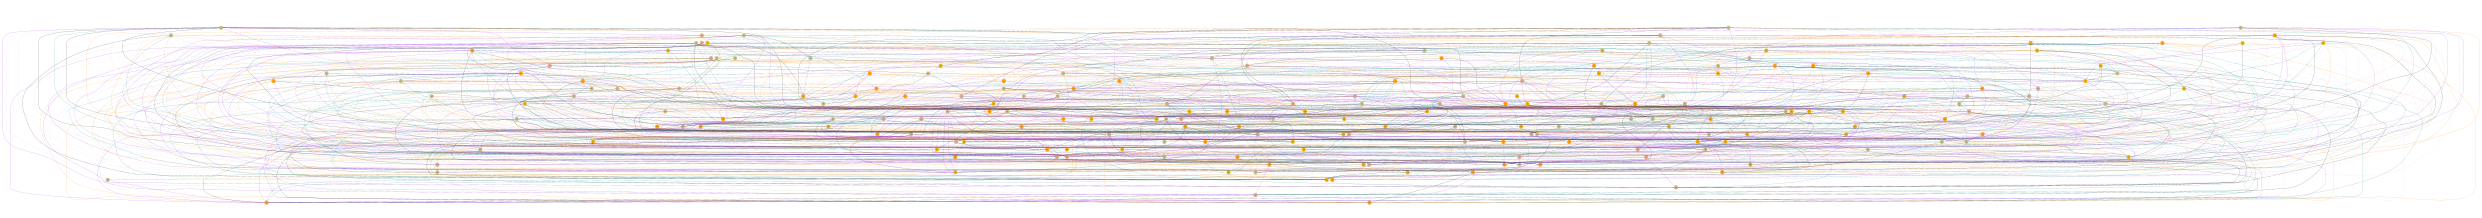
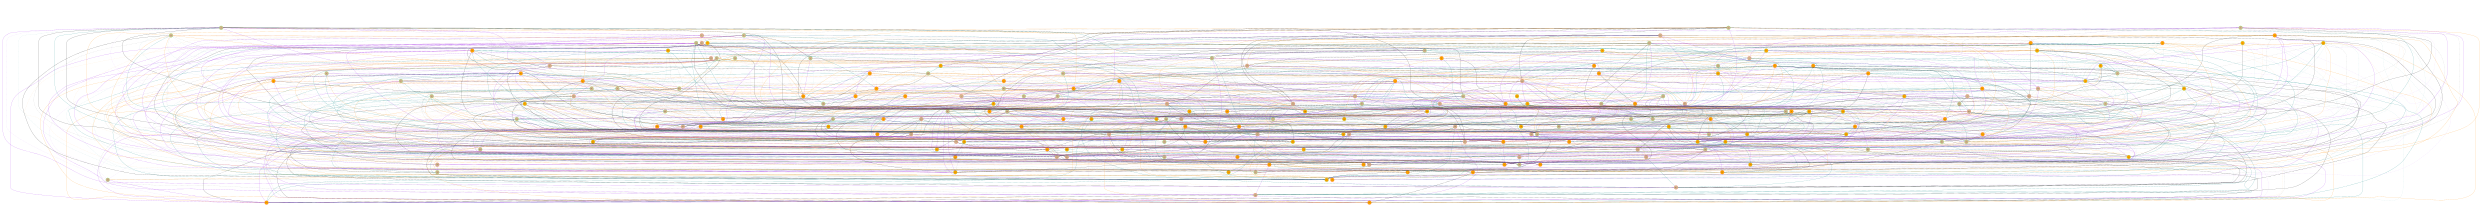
node "93": fillcolor tan -> orange
